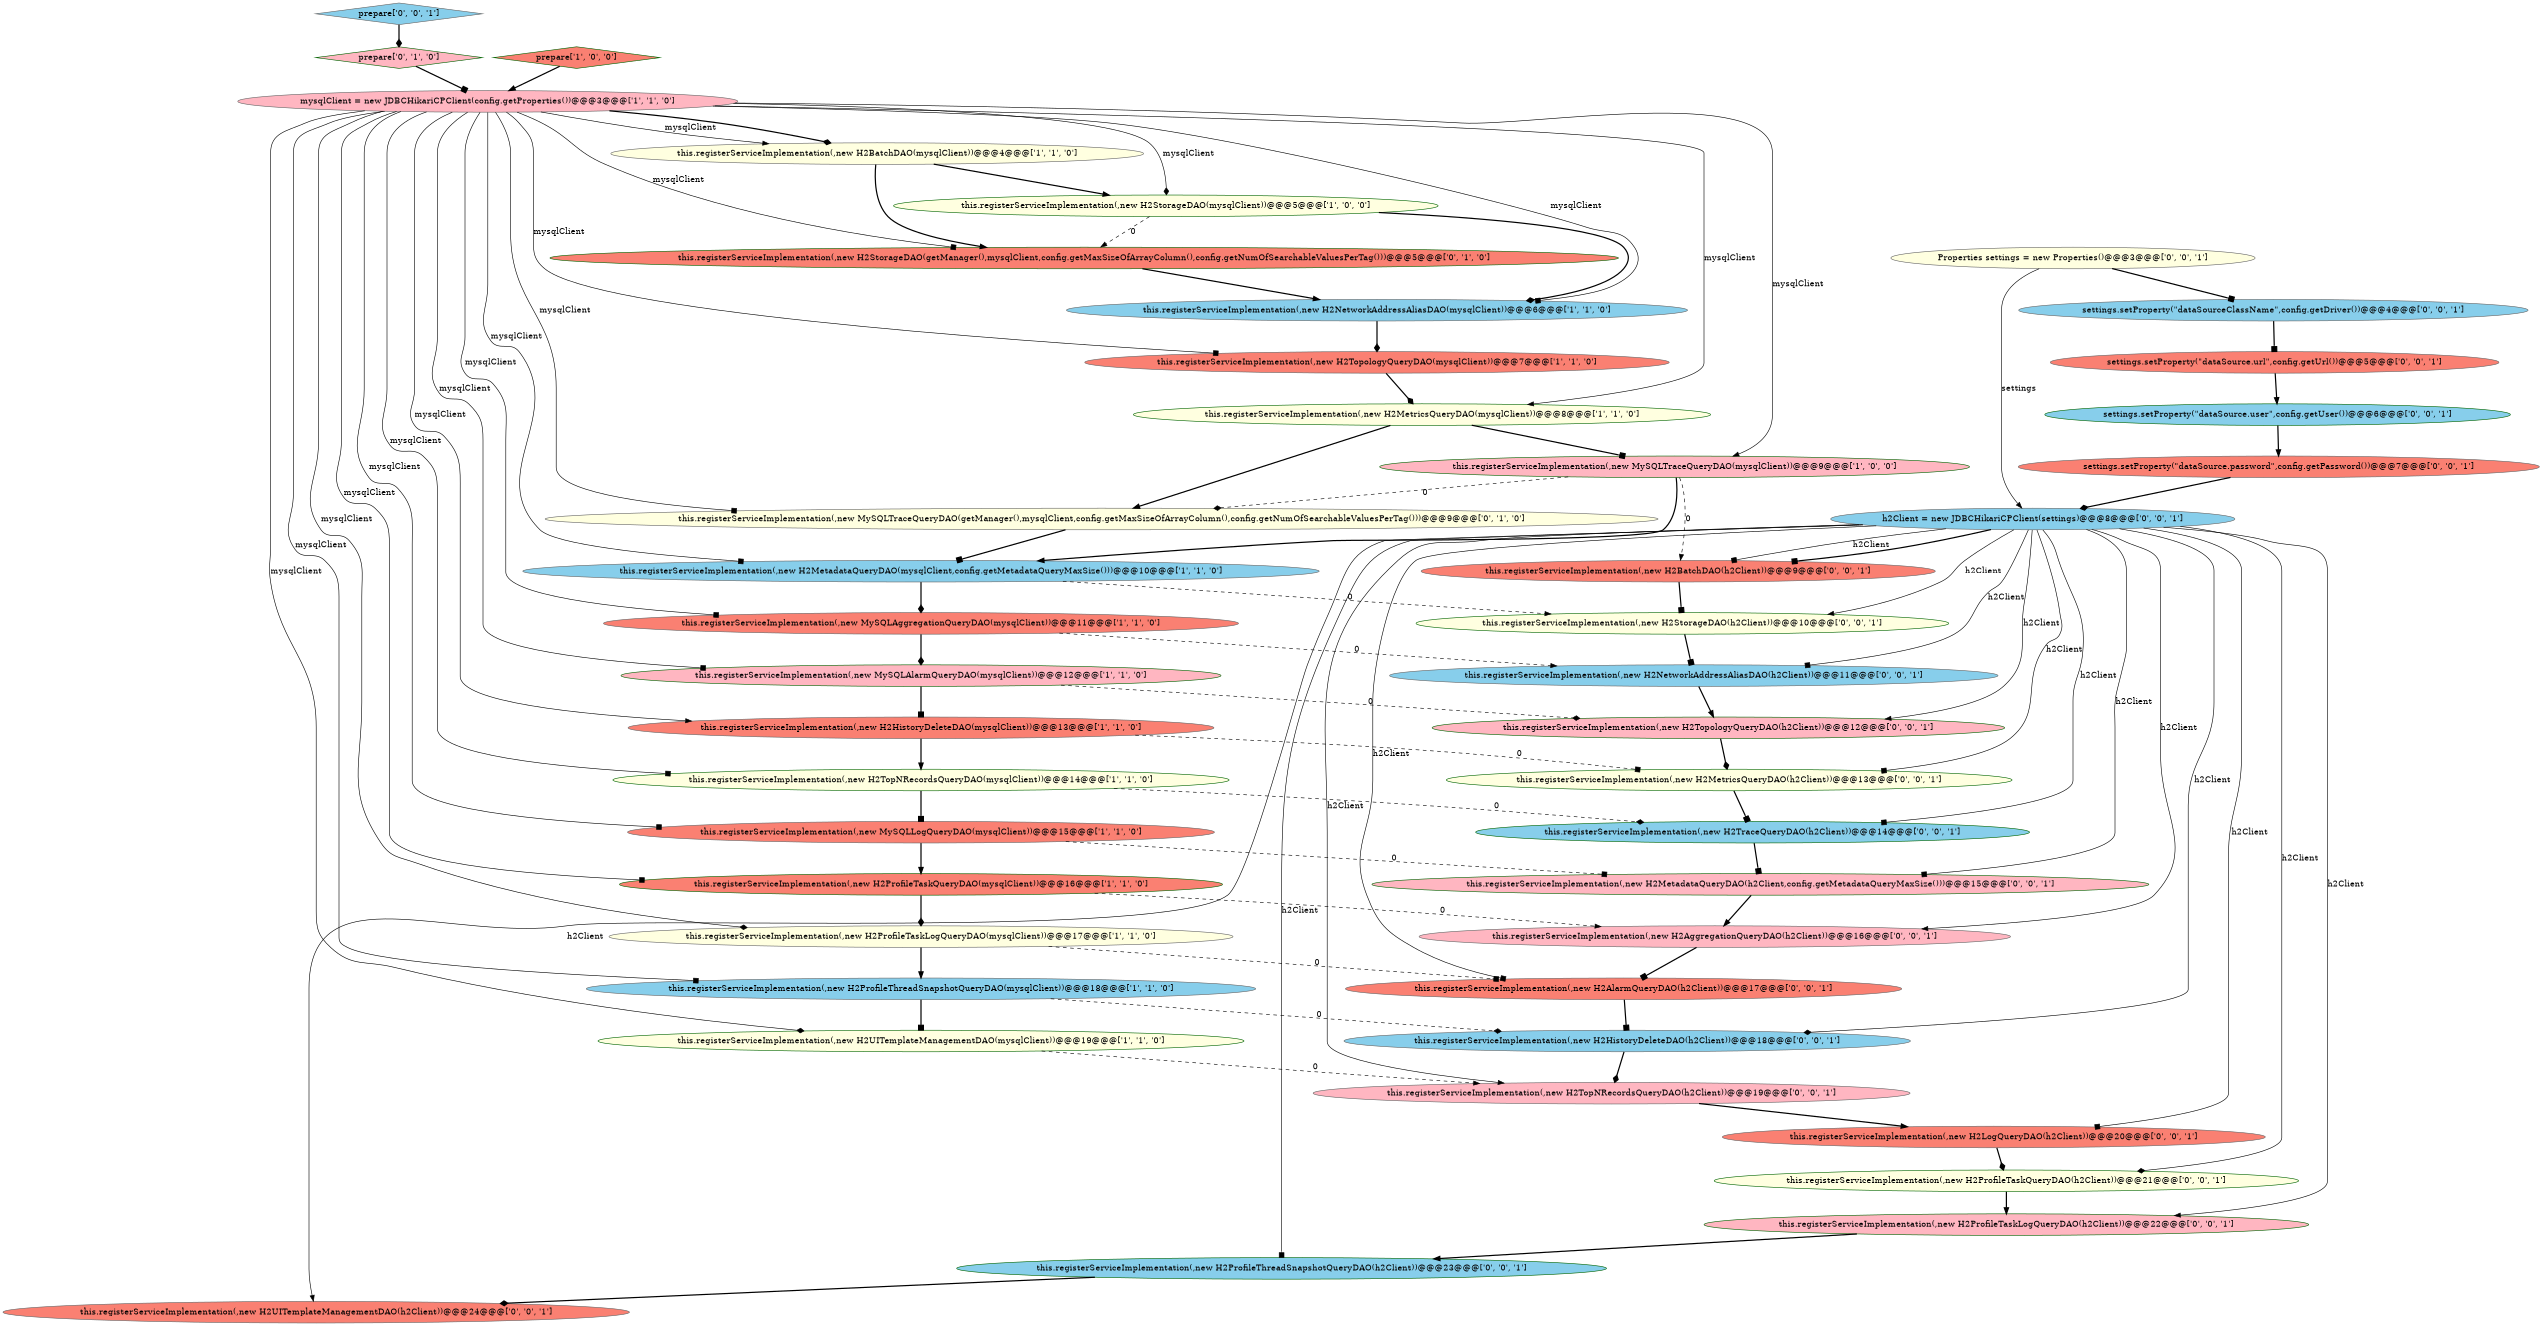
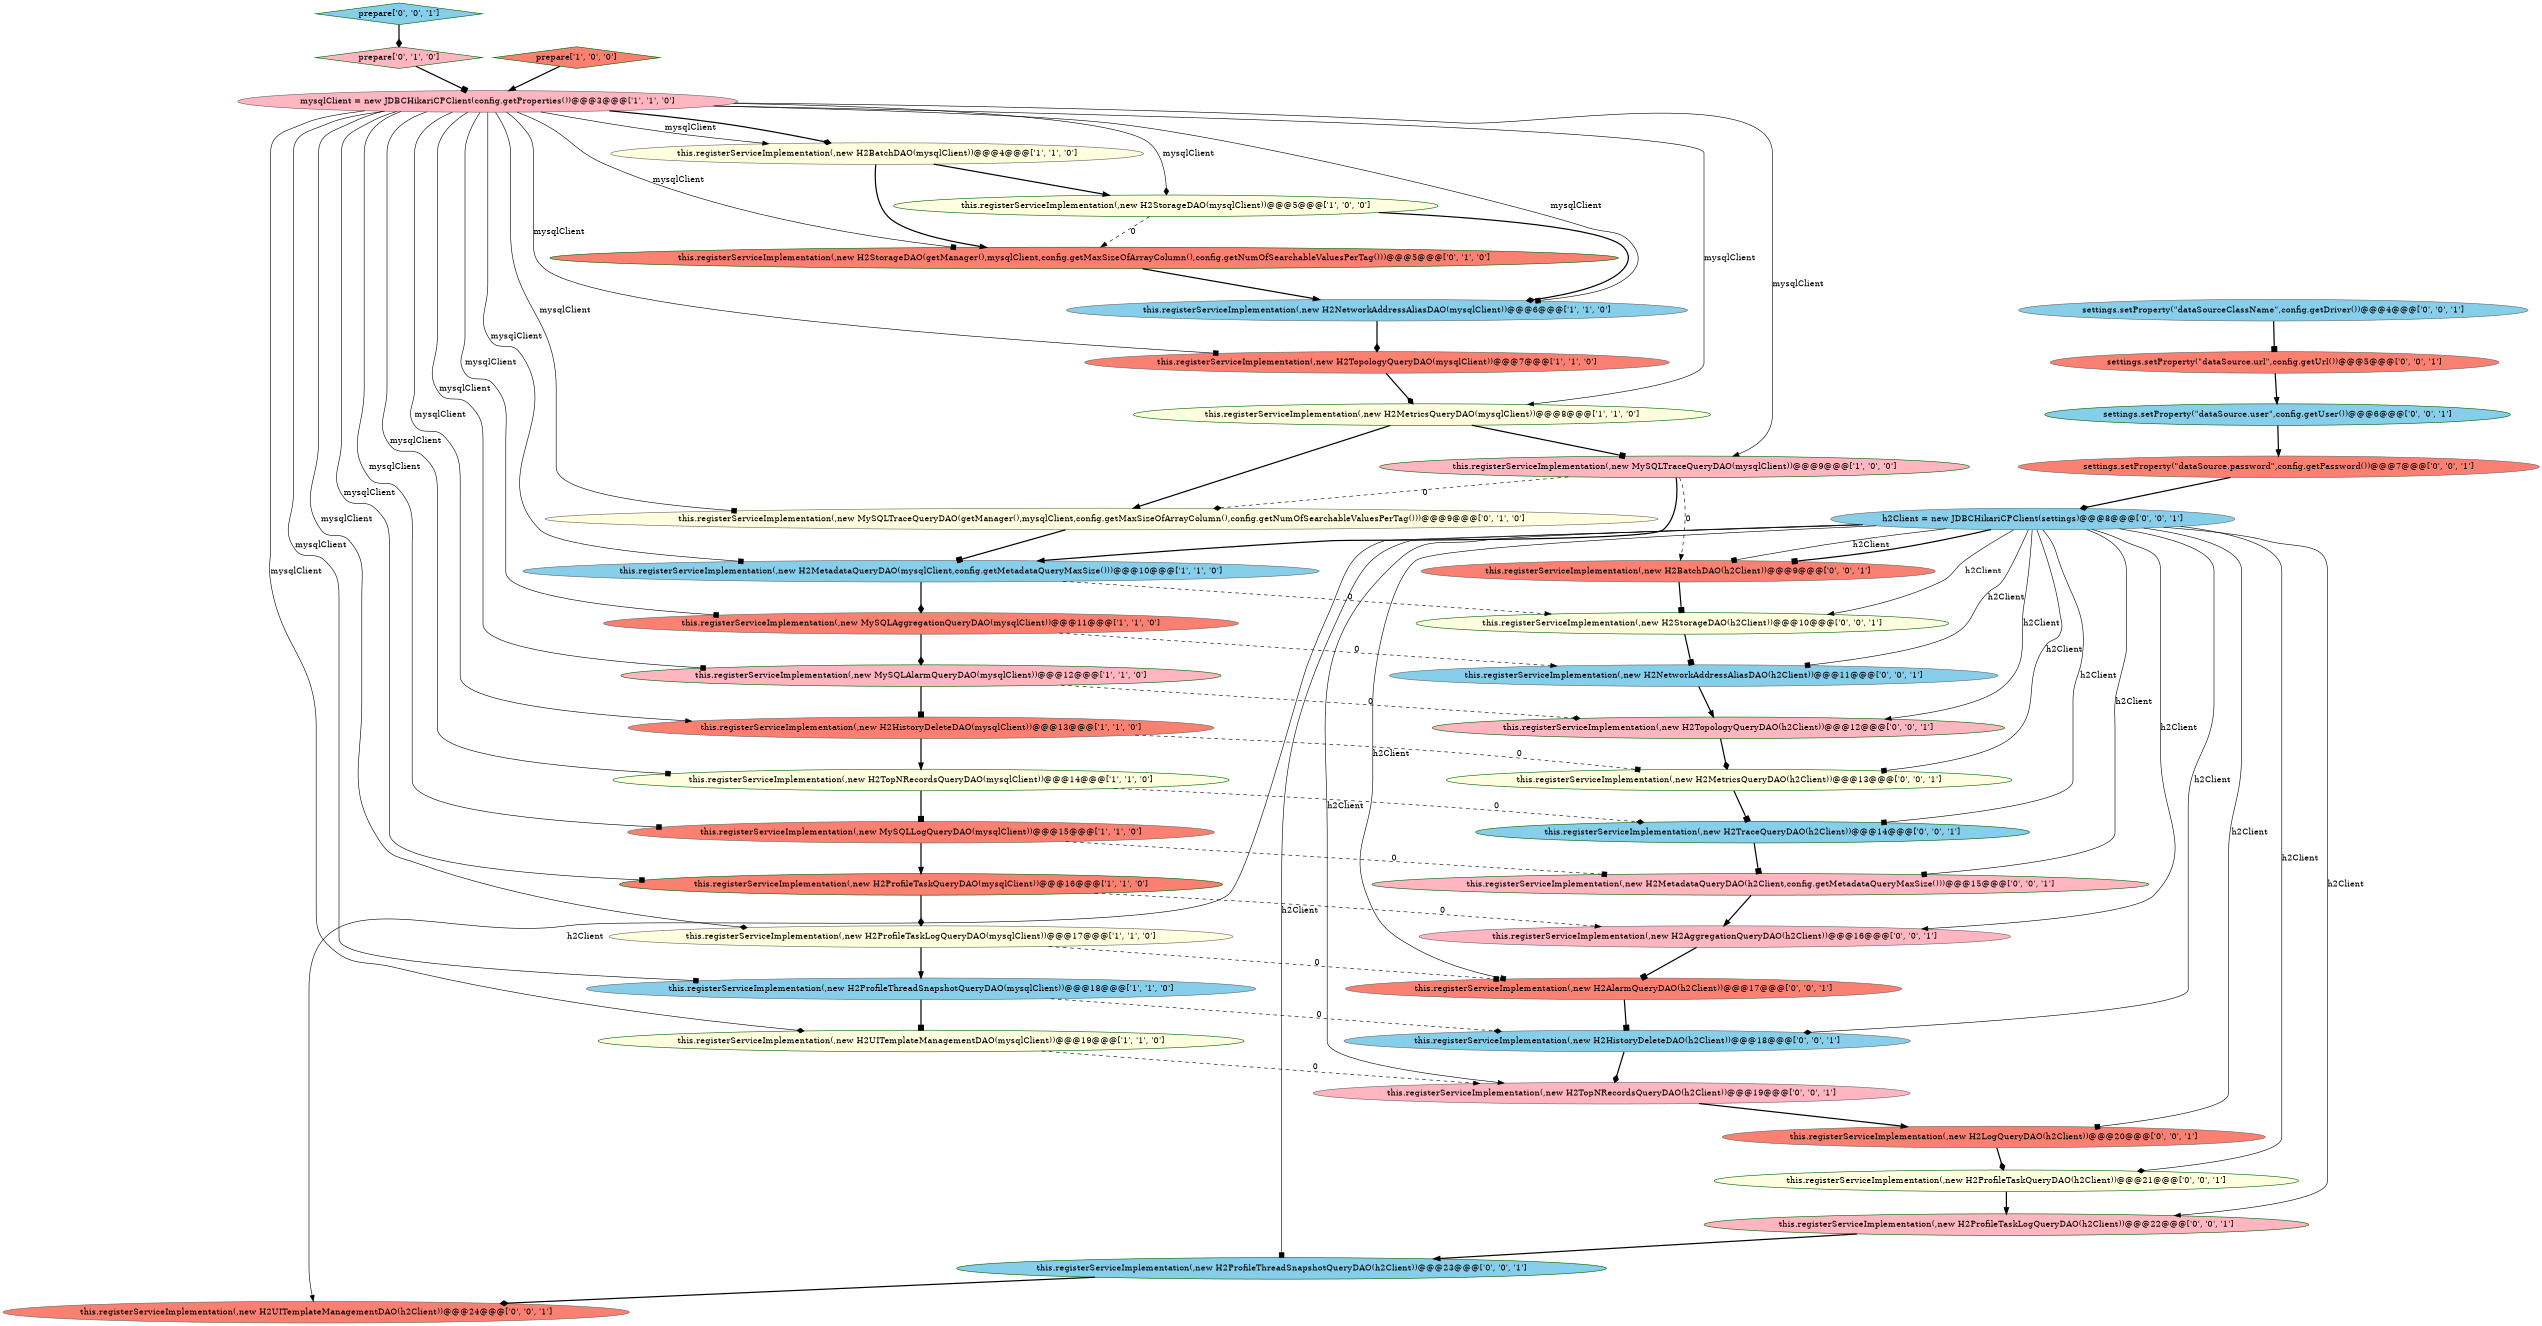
node "prepare['0', '0', '1']": color gray40 -> darkgreen
node "Properties settings = new Properties()@@@3@@@['0', '0', '1']": removed
